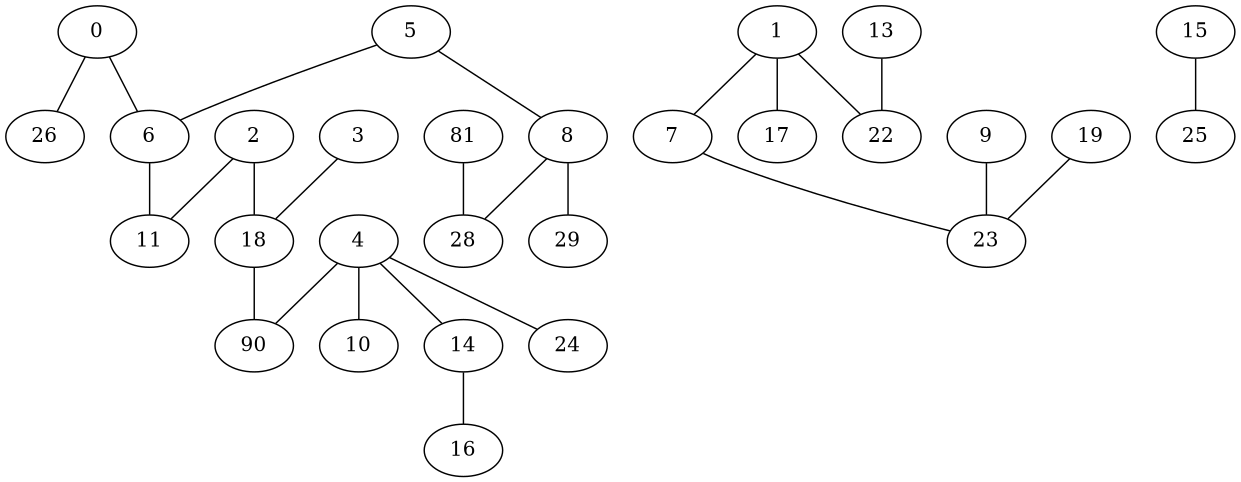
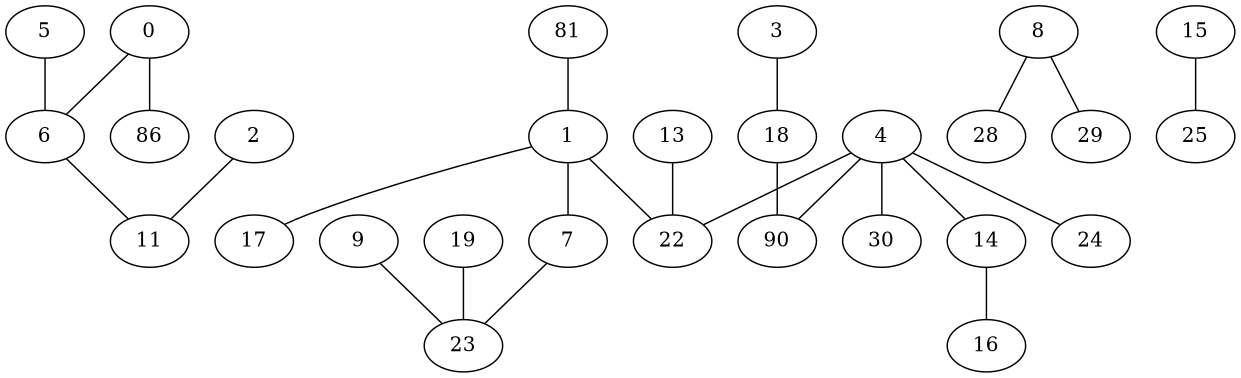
edge "5" -- "8": removed
node "26": label "26" -> "86"
edge "4" -- "22": added
edge "2" -- "18": removed
edge "81" -- "28": now "81" -- "1"
node "10": label "10" -> "30"
